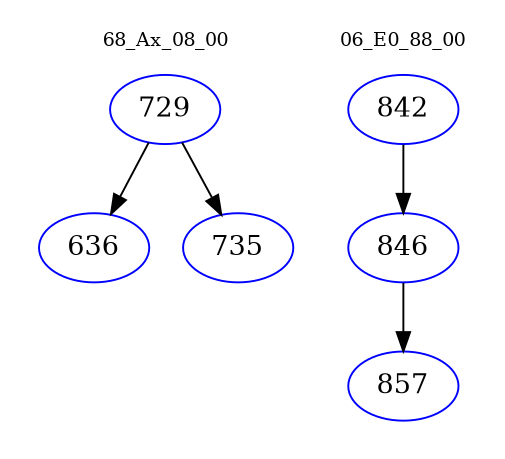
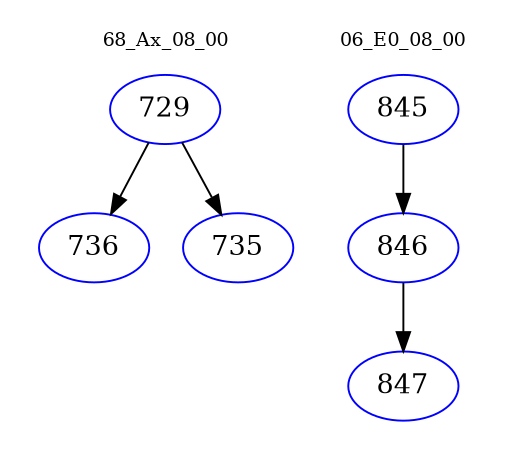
cluster "06_E0_88_00": label "06_E0_88_00" -> "06_E0_08_00"
node "842": label "842" -> "845"
node "636": label "636" -> "736"
node "857": label "857" -> "847"
